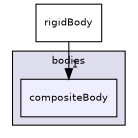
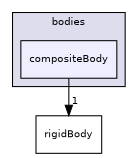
edge "rigidBody" -> "compositeBody": reversed
